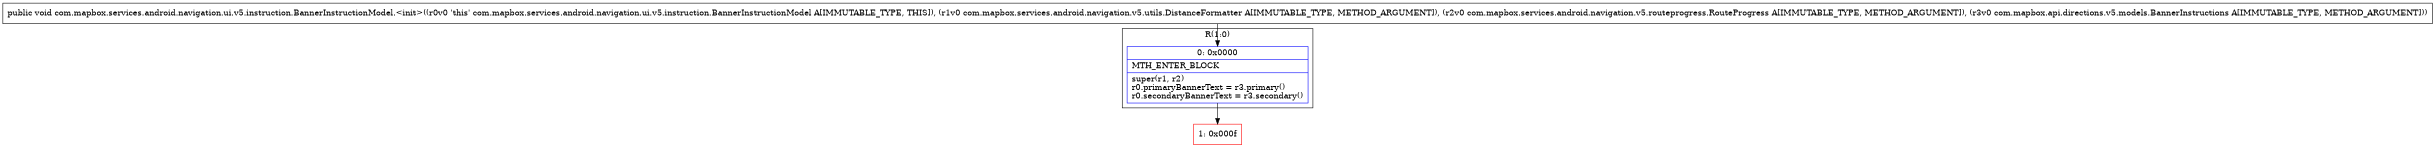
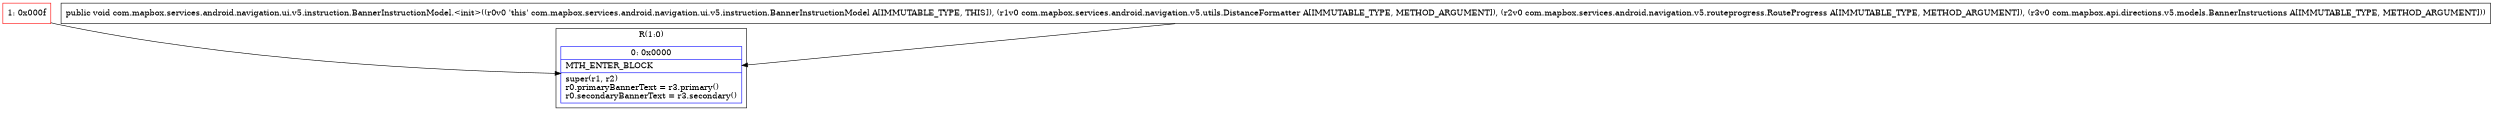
edge "0: 0x0000" -> "1: 0x000f": reversed
